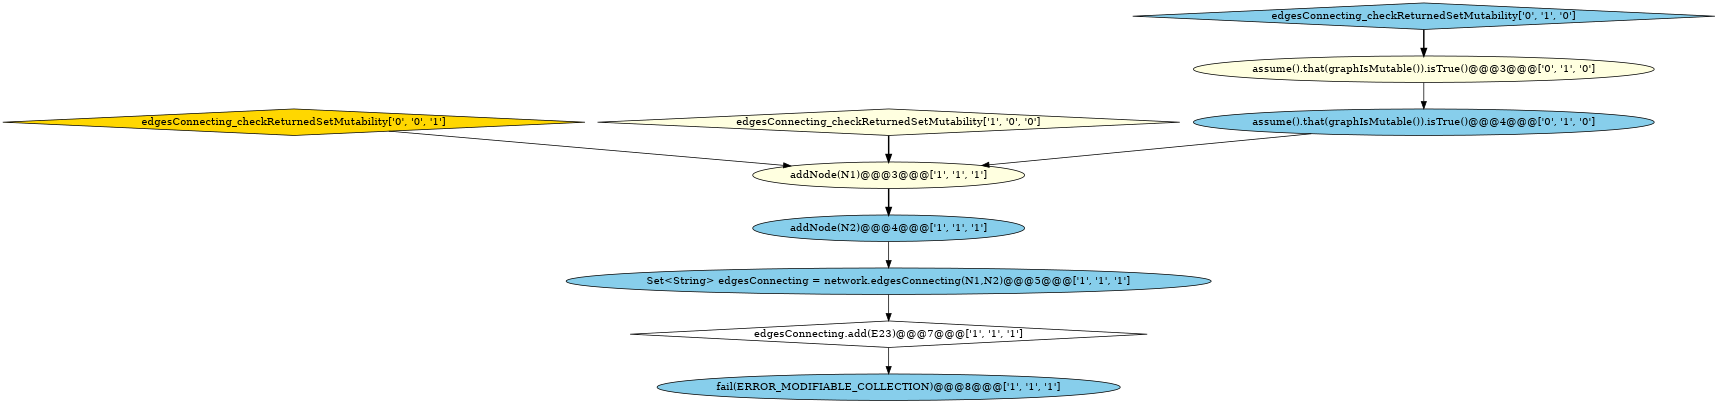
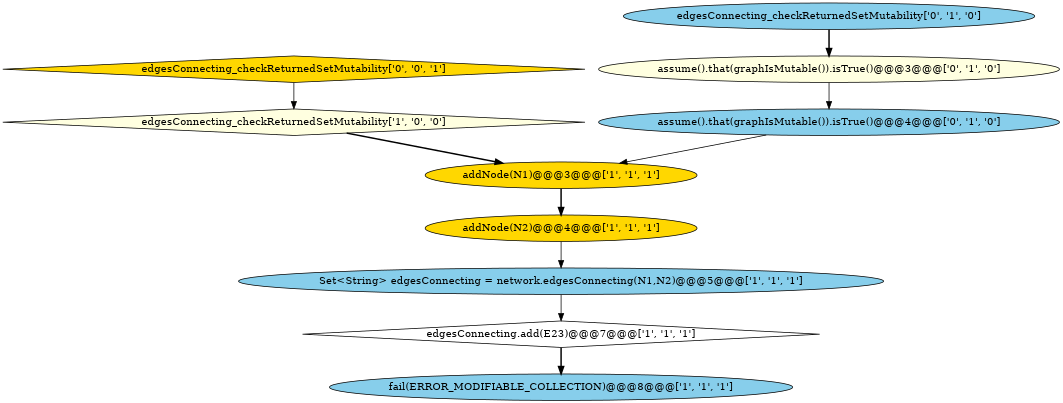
node "edgesConnecting_checkReturnedSetMutability['0', '1', '0']": shape diamond -> ellipse
edge "edgesConnecting_checkReturnedSetMutability['0', '0', '1']" -> "addNode(N1)@@@3@@@['1', '1', '1']": now "edgesConnecting_checkReturnedSetMutability['0', '0', '1']" -> "edgesConnecting_checkReturnedSetMutability['1', '0', '0']"
node "addNode(N1)@@@3@@@['1', '1', '1']": fillcolor lightyellow -> gold
node "addNode(N2)@@@4@@@['1', '1', '1']": fillcolor skyblue -> gold
edge "edgesConnecting.add(E23)@@@7@@@['1', '1', '1']" -> "fail(ERROR_MODIFIABLE_COLLECTION)@@@8@@@['1', '1', '1']": style solid -> bold
